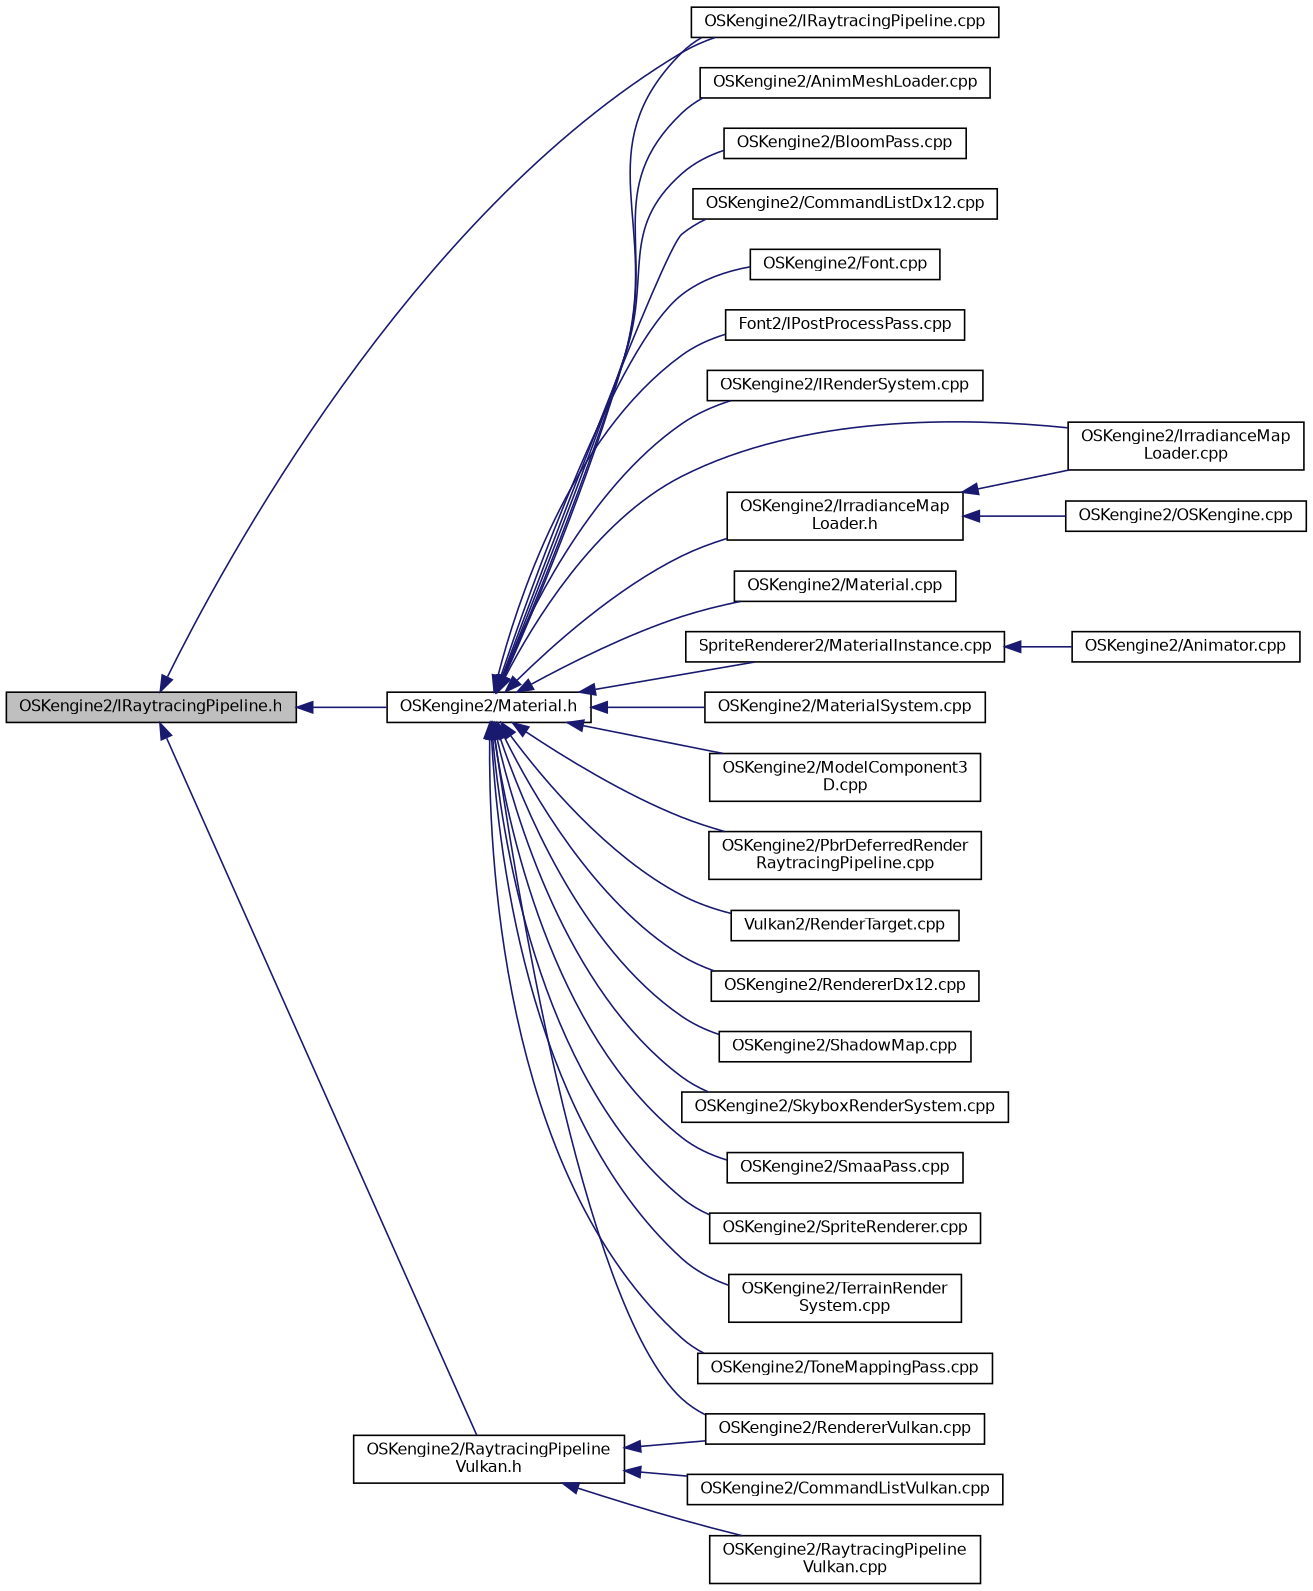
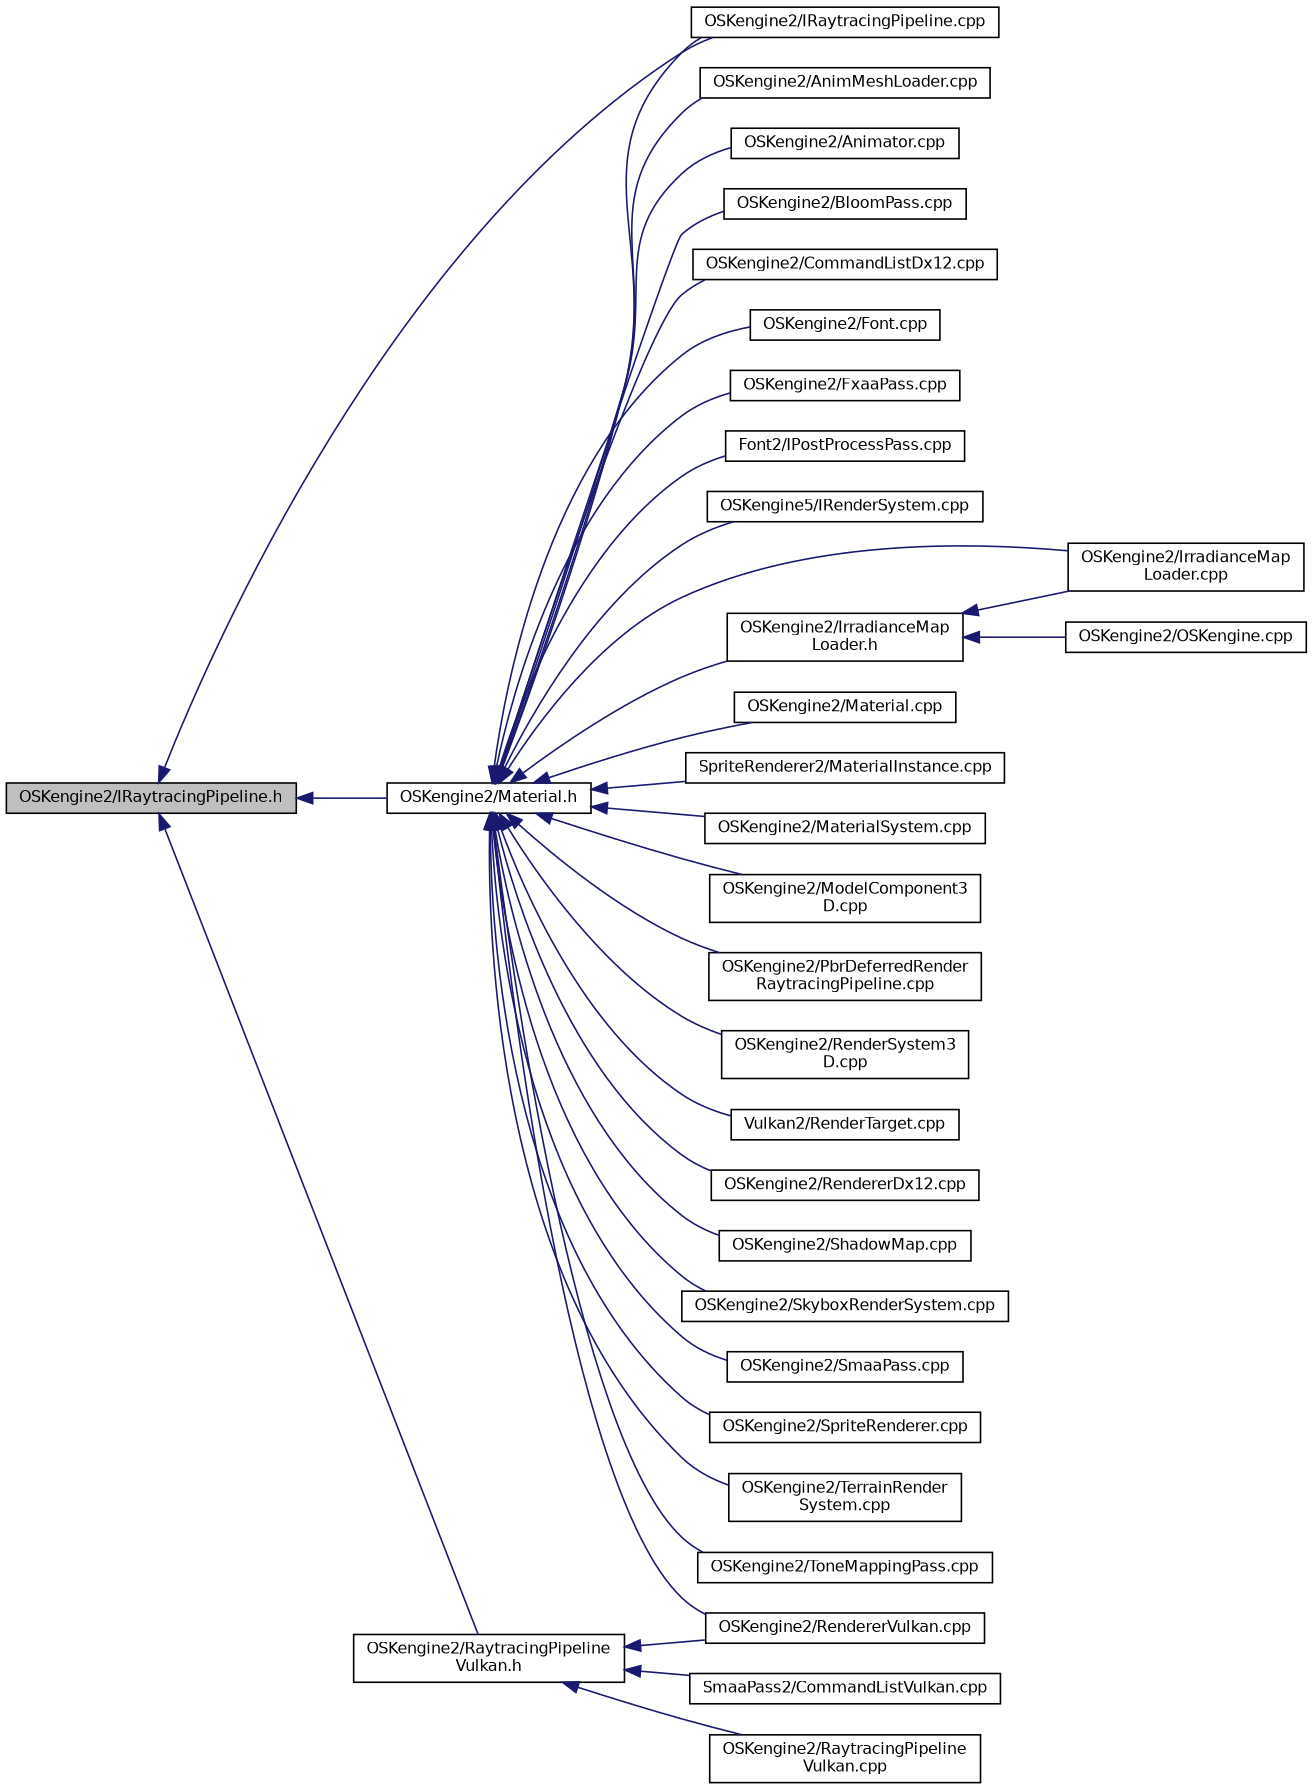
node "OSKengine2/FxaaPass.cpp": added
node "OSKengine2/IRenderSystem.cpp": label "OSKengine2/IRenderSystem.cpp" -> "OSKengine5/IRenderSystem.cpp"
edge "OSKengine2/Animator.cpp" -> "SpriteRenderer2/MaterialInstance.cpp": now "OSKengine2/Animator.cpp" -> "OSKengine2/Material.h"
node "OSKengine2/RenderSystem3 D.cpp": added
node "OSKengine2/CommandListVulkan.cpp": label "OSKengine2/CommandListVulkan.cpp" -> "SmaaPass2/CommandListVulkan.cpp"
